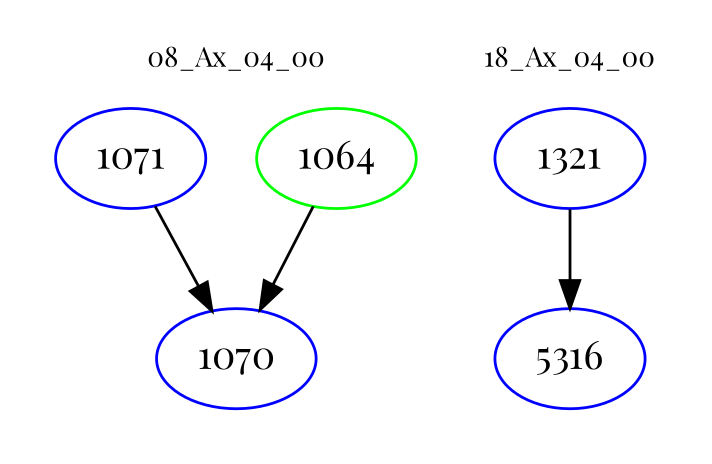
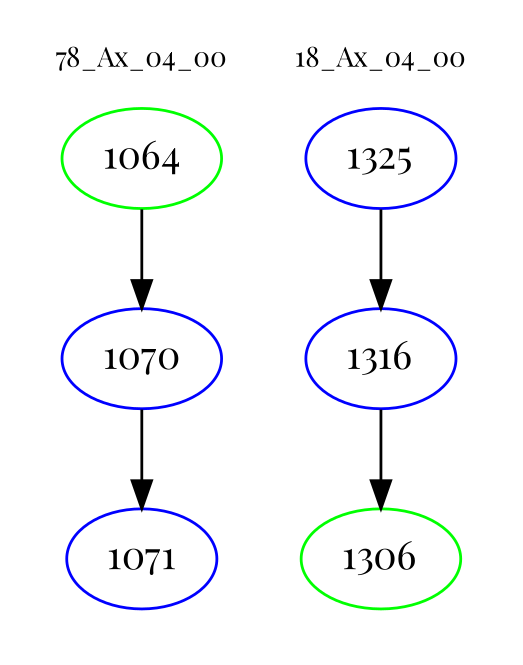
cluster "08_Ax_04_00": label "08_Ax_04_00" -> "78_Ax_04_00"
node "1321": label "1321" -> "1325"
edge "1071" -> "1070": reversed
node "5316": label "5316" -> "1316"
node "1306": added
